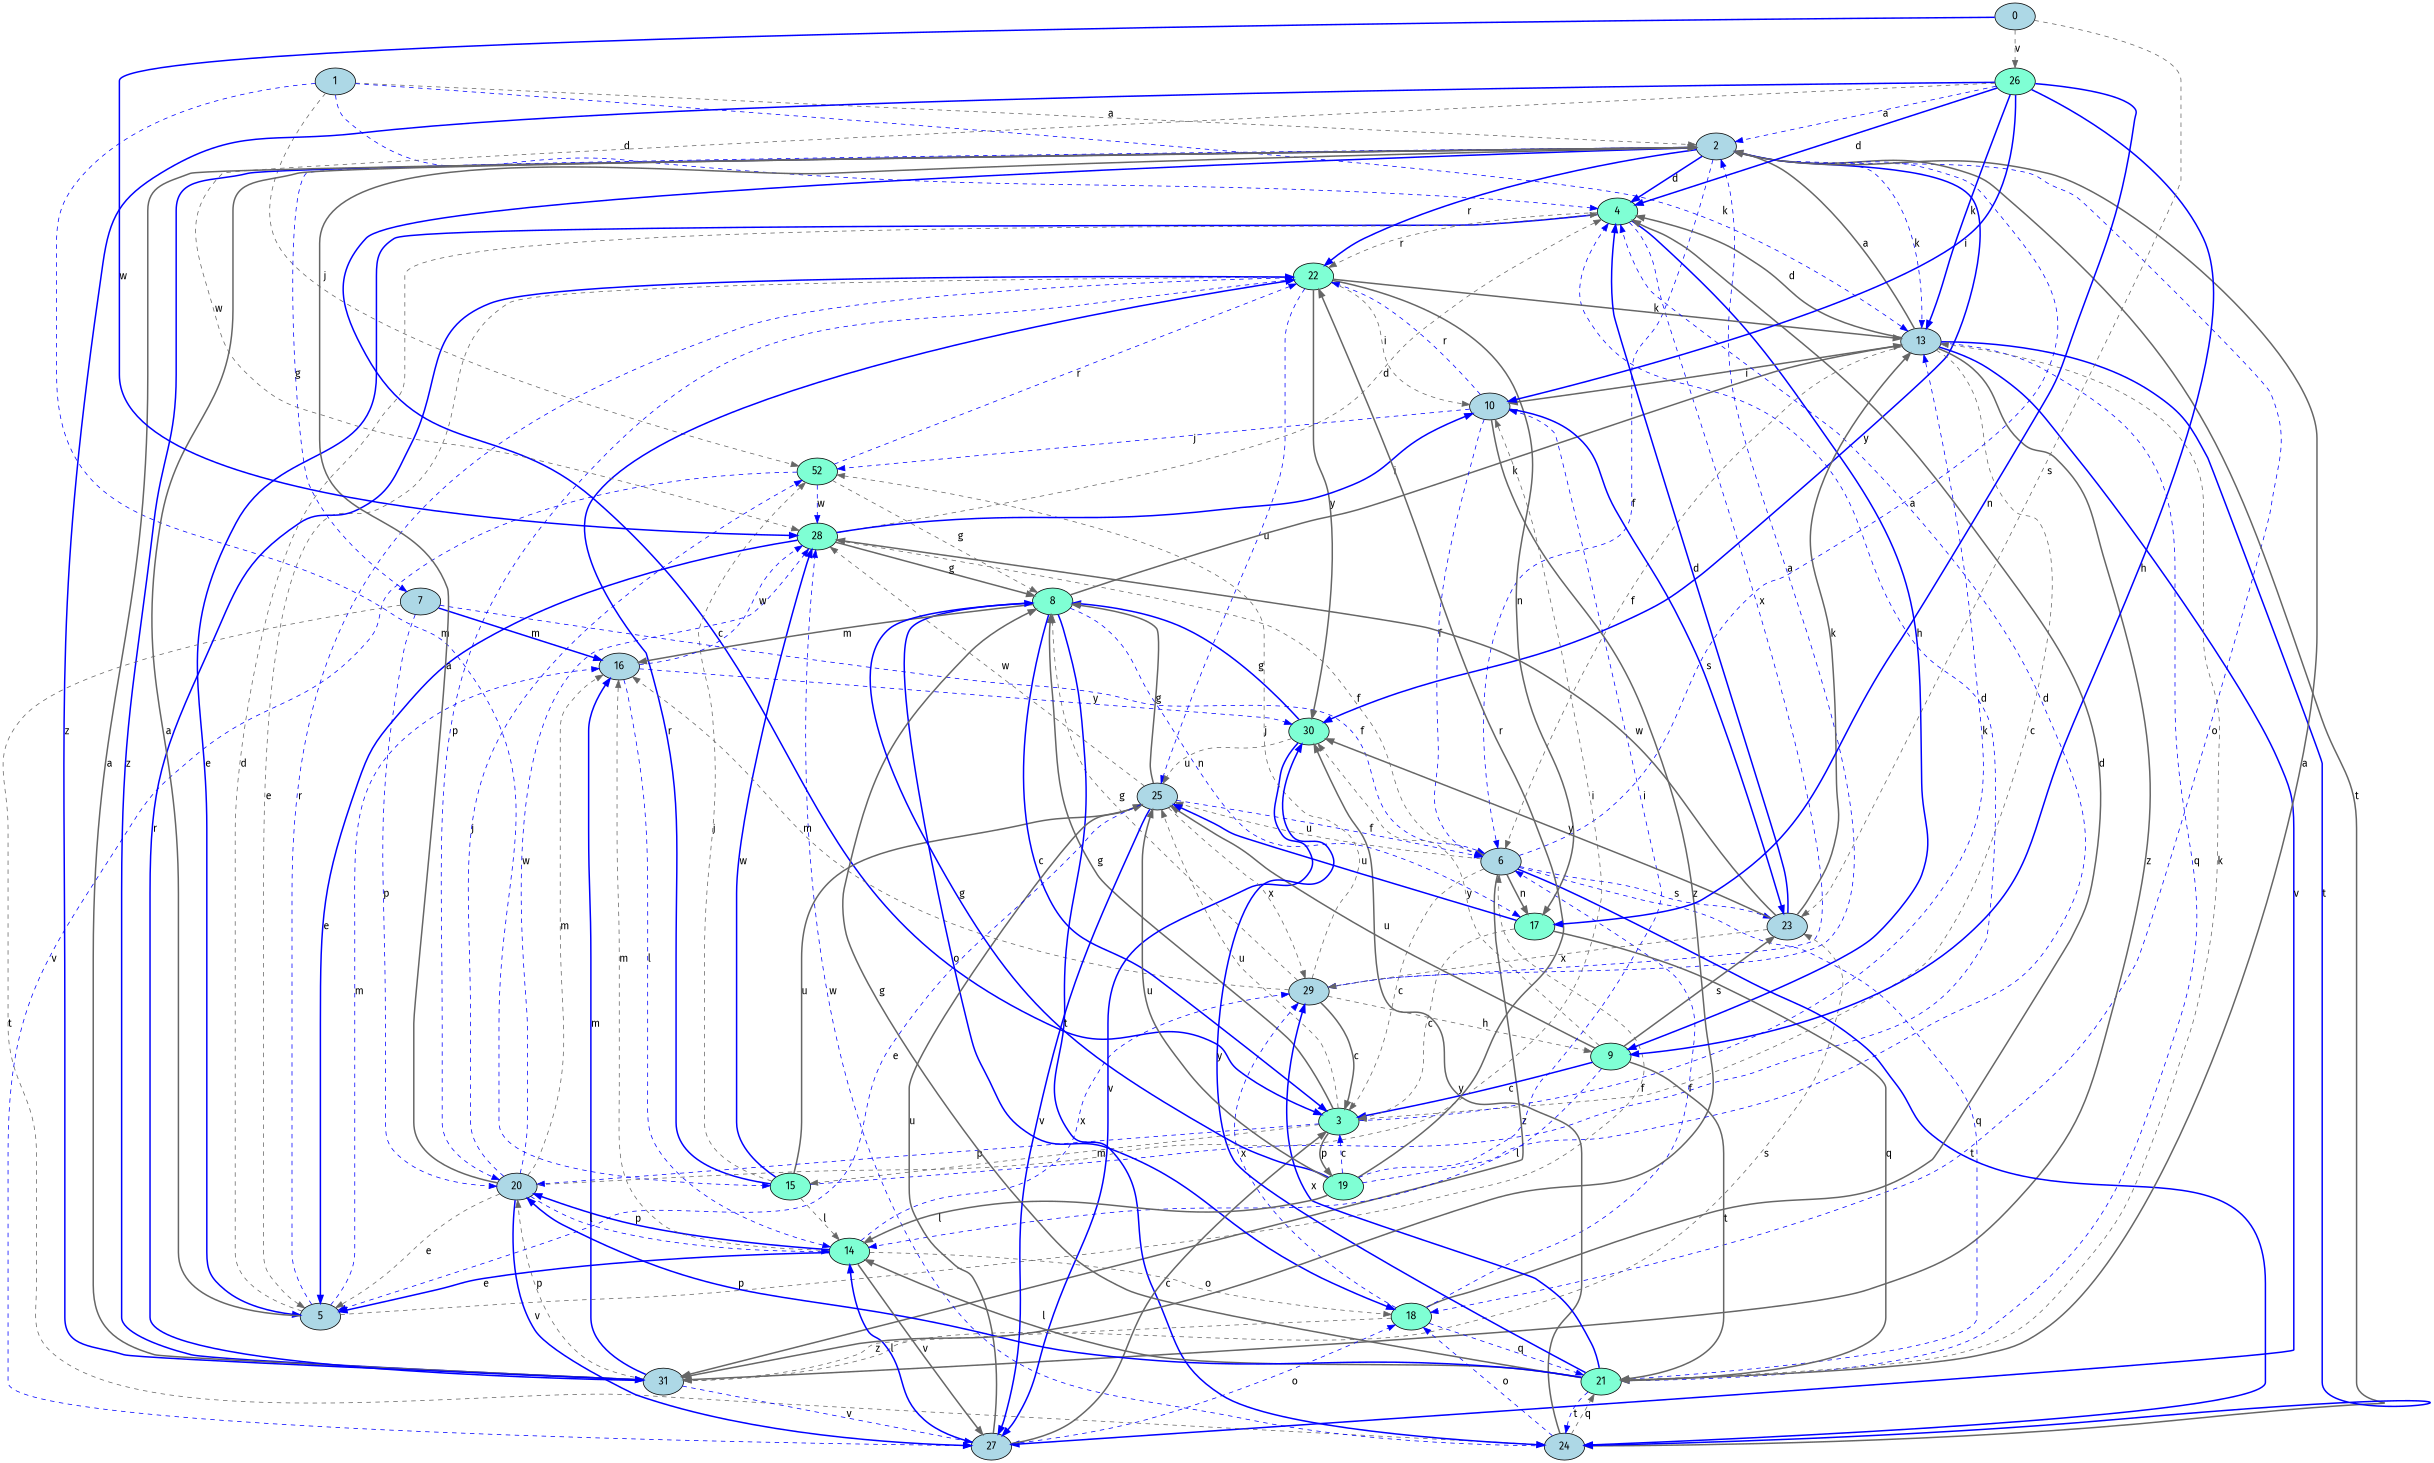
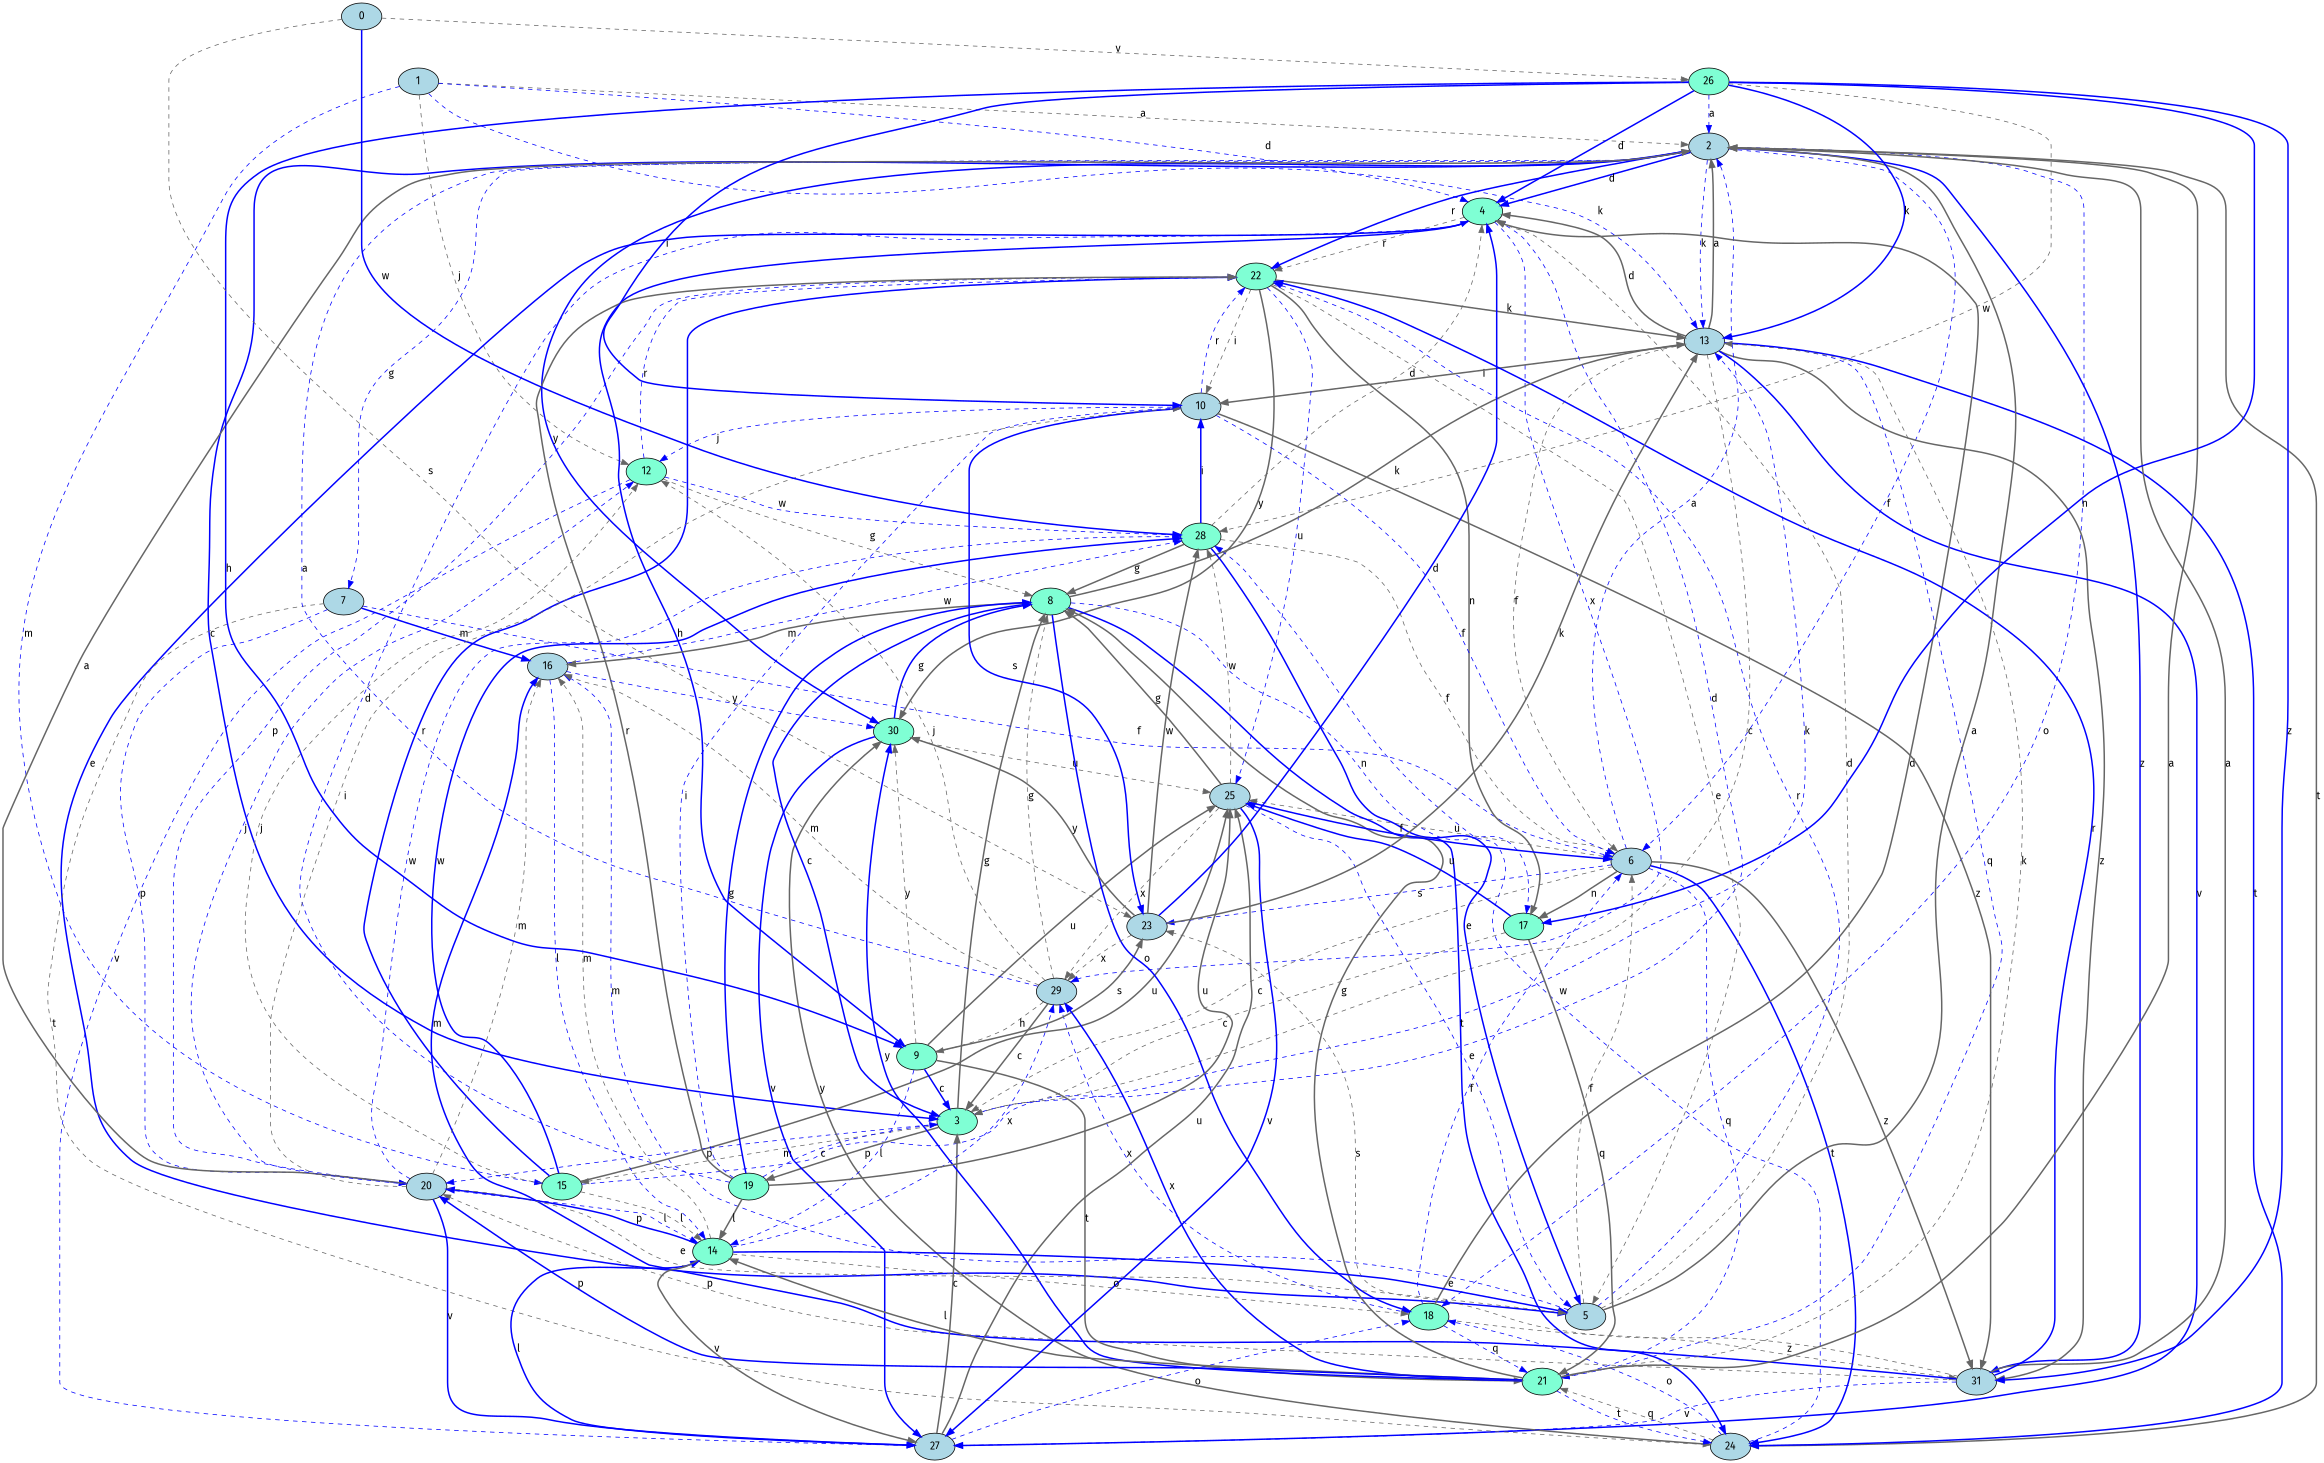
node "52": label "52" -> "12"
edge "25" -> "6": style dashed -> bold
edge "3" -> "25": removed, label "u"
